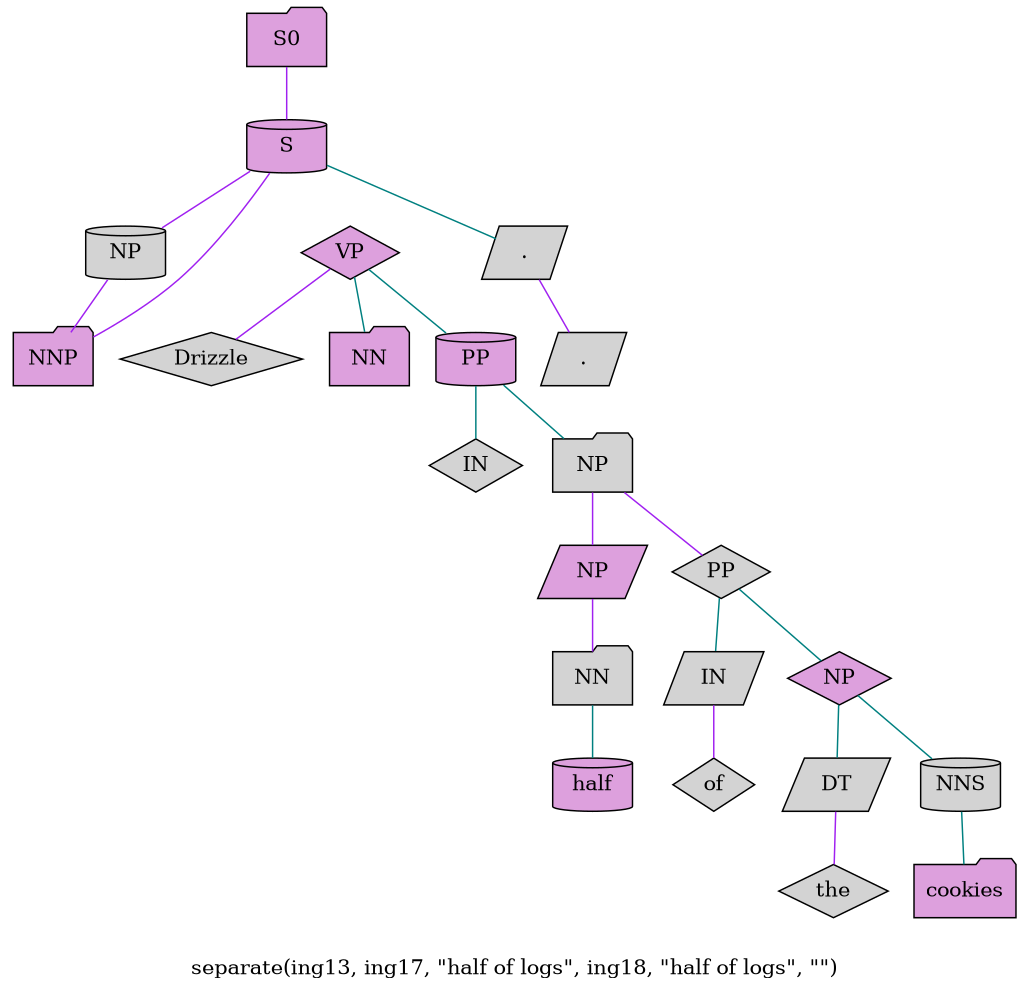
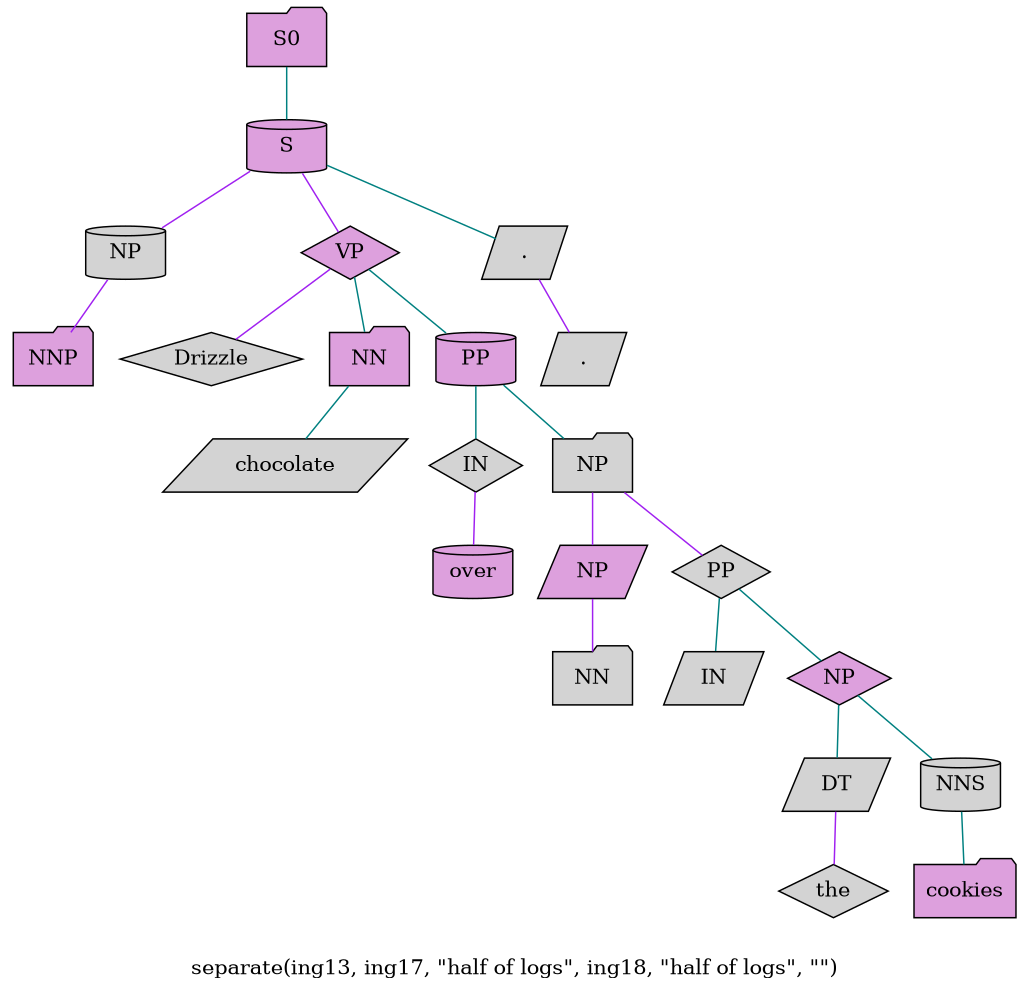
edge "S0" -- "S": color purple -> teal
edge "S" -- "NNP": now "S" -- "VP"
node "chocolate": added
node "over": added
node "half": removed
node "of": removed
